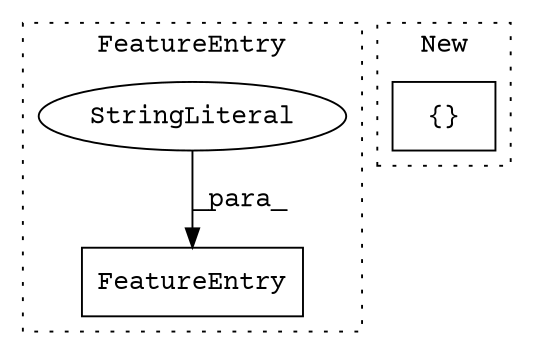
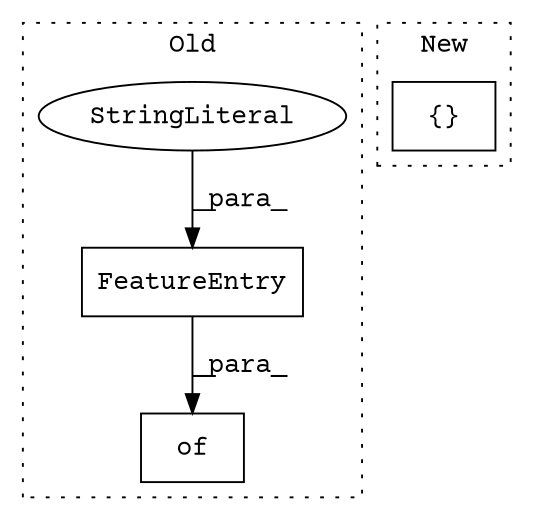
cluster "FeatureEntry": label "FeatureEntry" -> "Old"
node "of": added
